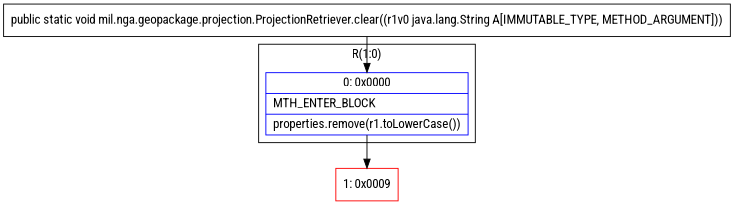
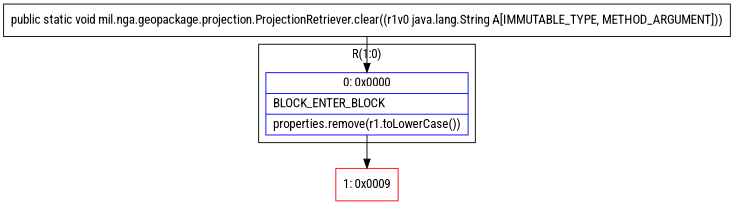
node "0: 0x0000": text "MTH_ENTER_BLOCK" -> "BLOCK_ENTER_BLOCK"
